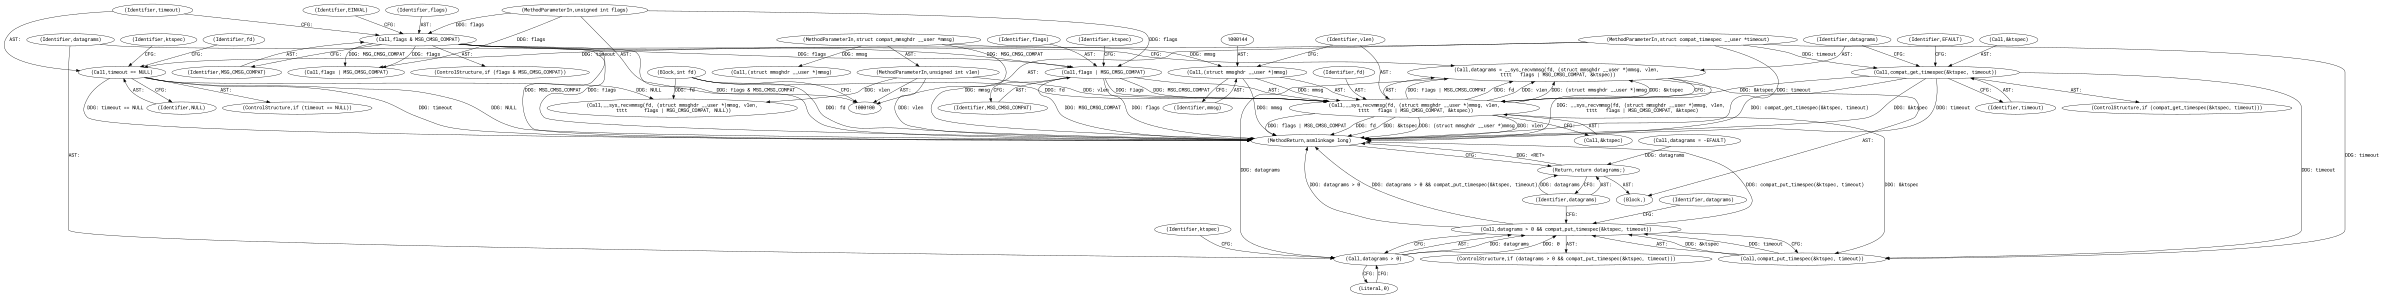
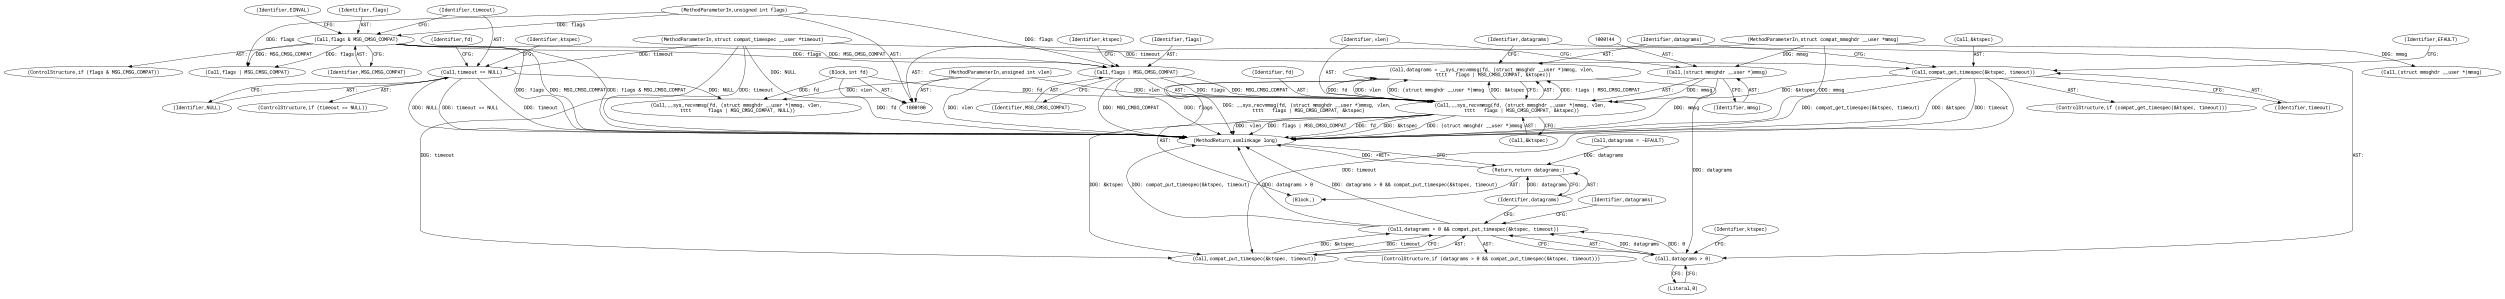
edge "(MethodParameterIn,struct compat_mmsghdr __user *mmsg)" -> "(MethodParameterIn,unsigned int vlen)": now "(MethodParameterIn,struct compat_mmsghdr __user *mmsg)" -> "1000100"
edge "(MethodParameterIn,struct compat_timespec __user *timeout)" -> "1000100": label "AST: " -> "DDG: NULL"
edge "(Block,int fd)" -> "1000100": label "CFG: " -> "AST: "
